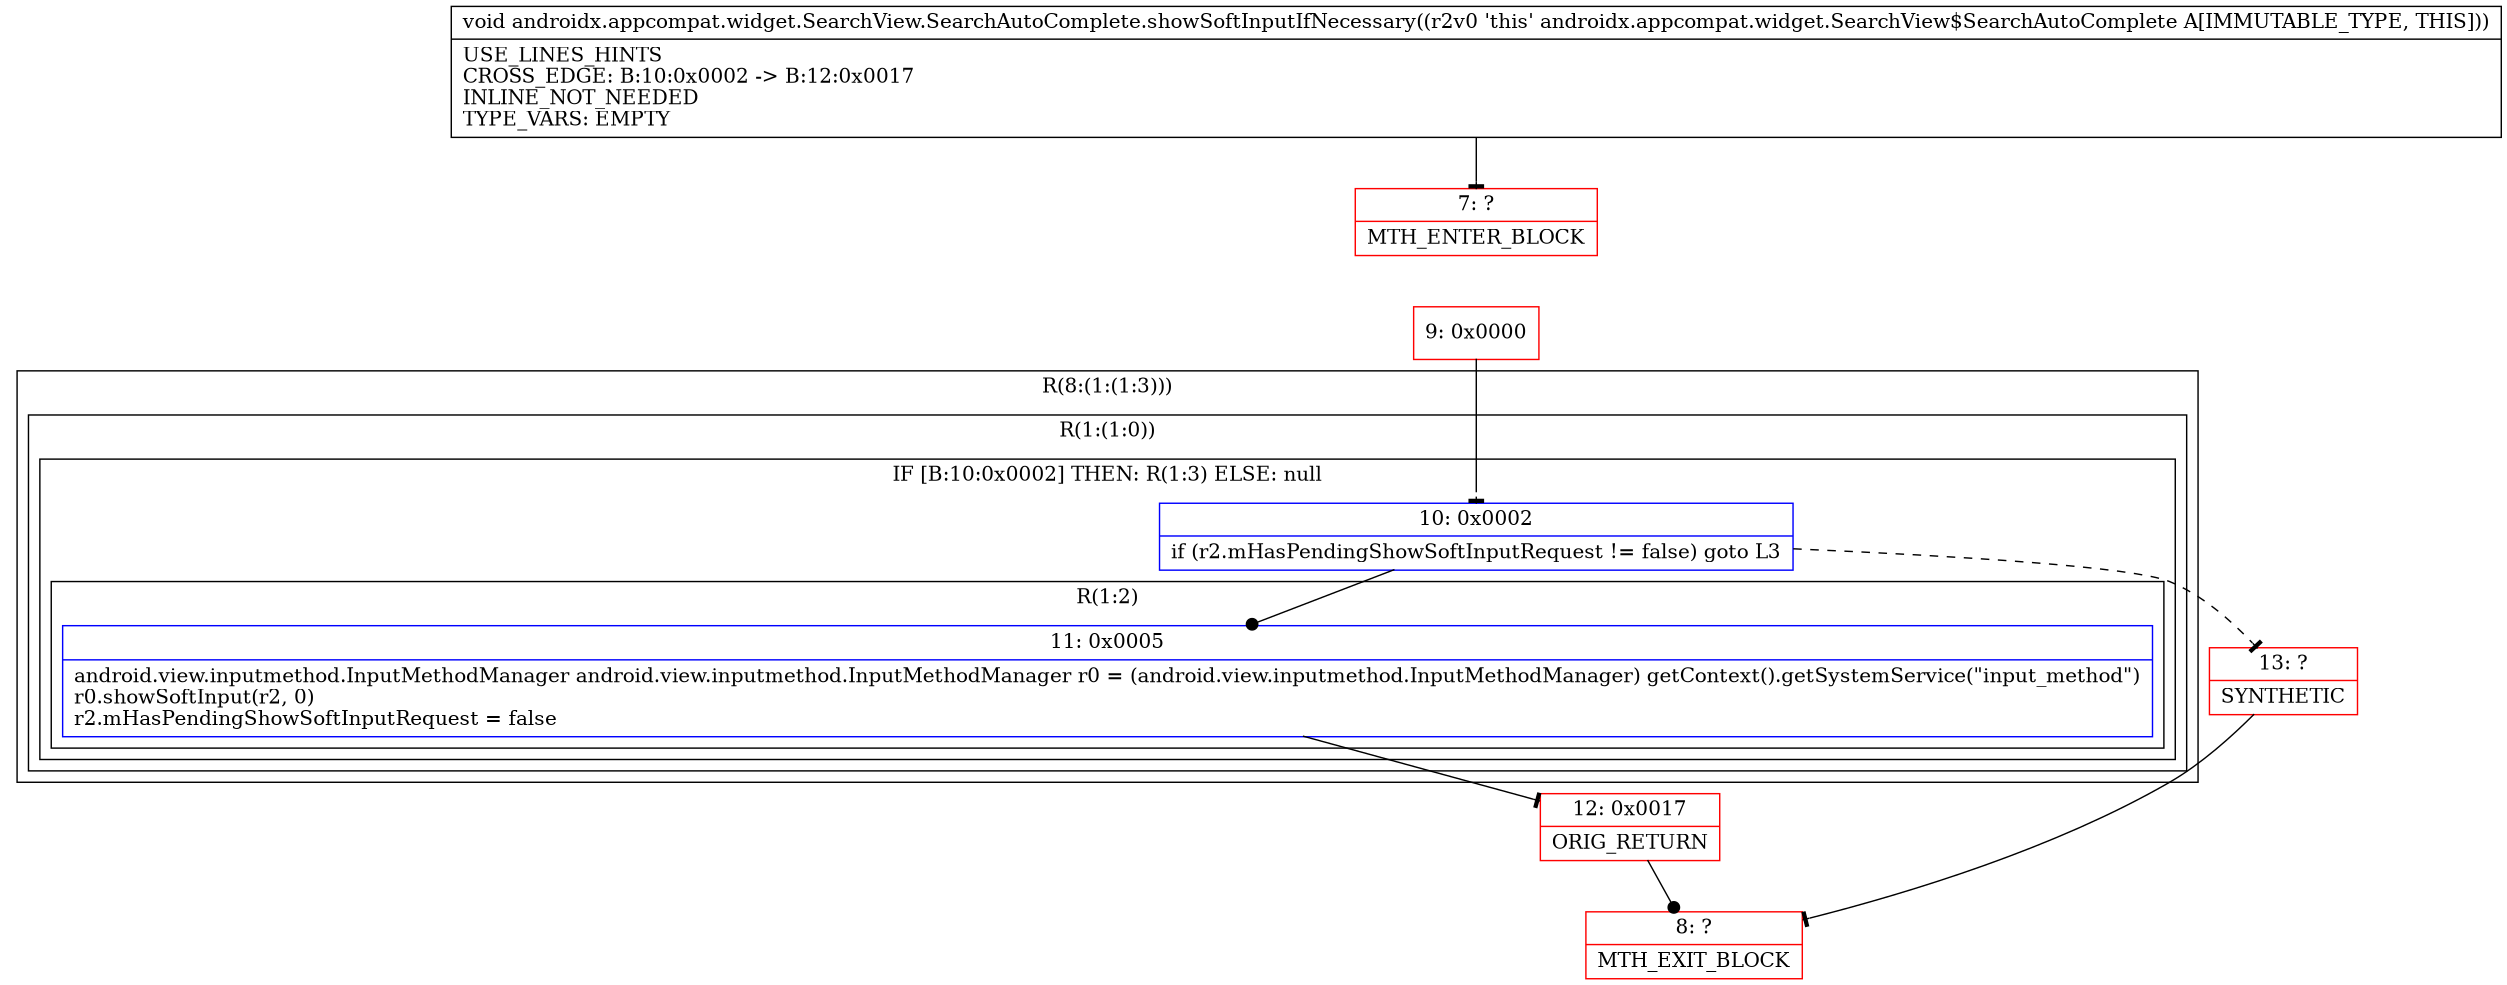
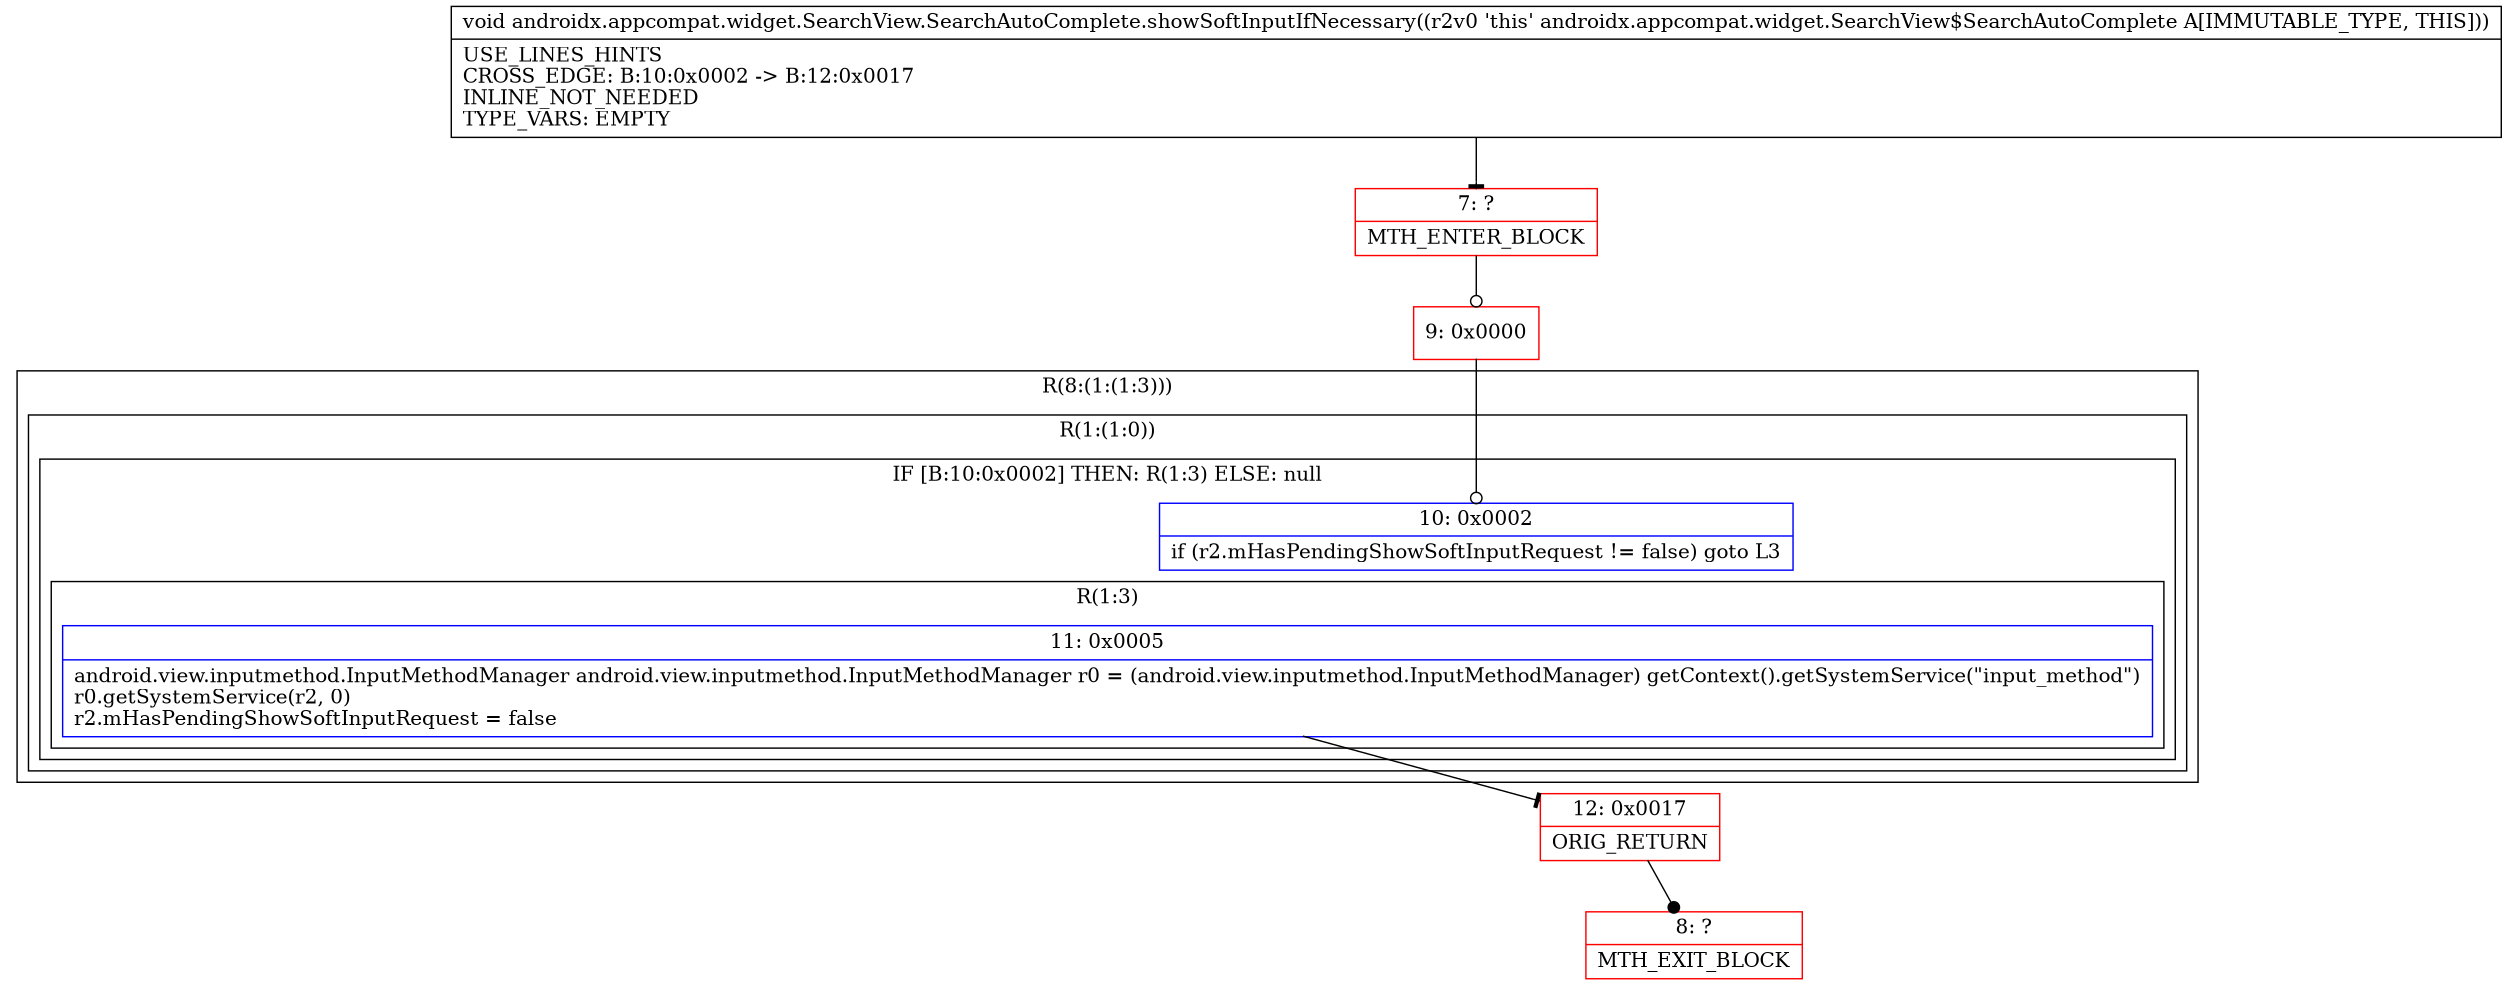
edge "7: ?" -> "9: 0x0000": added
edge "9: 0x0000" -> "10: 0x0002": arrowhead tee -> odot
edge "10: 0x0002" -> "11: 0x0005": removed
cluster "R(1:2)": label "R(1:2)" -> "R(1:3)"
node "13: ?": removed
node "11: 0x0005": text "r0.showSoftInput(r2, 0)" -> "r0.getSystemService(r2, 0)"
